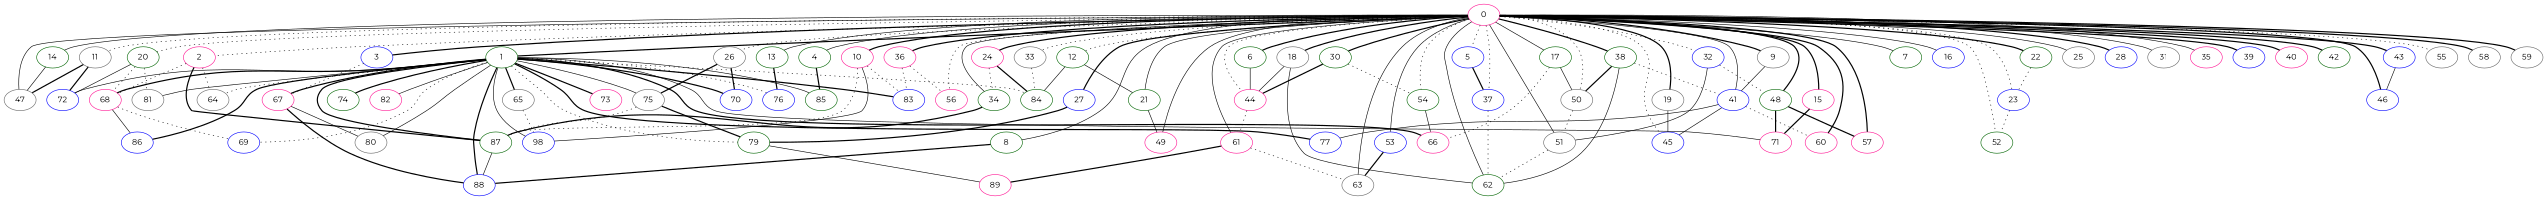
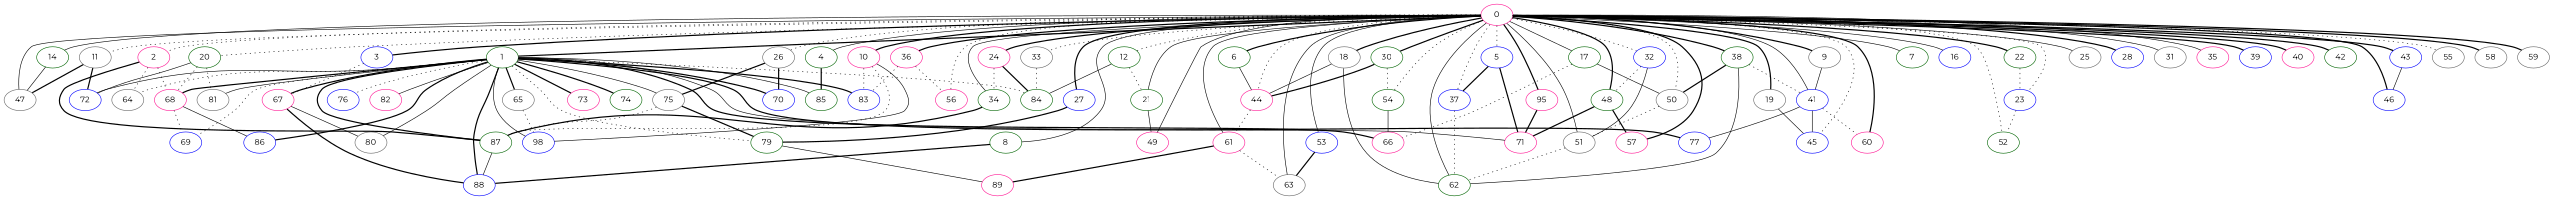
node "13": removed
edge "12" -- "21": style solid -> dotted
edge "5" -- "71": added
node "15": label "15" -> "95"
